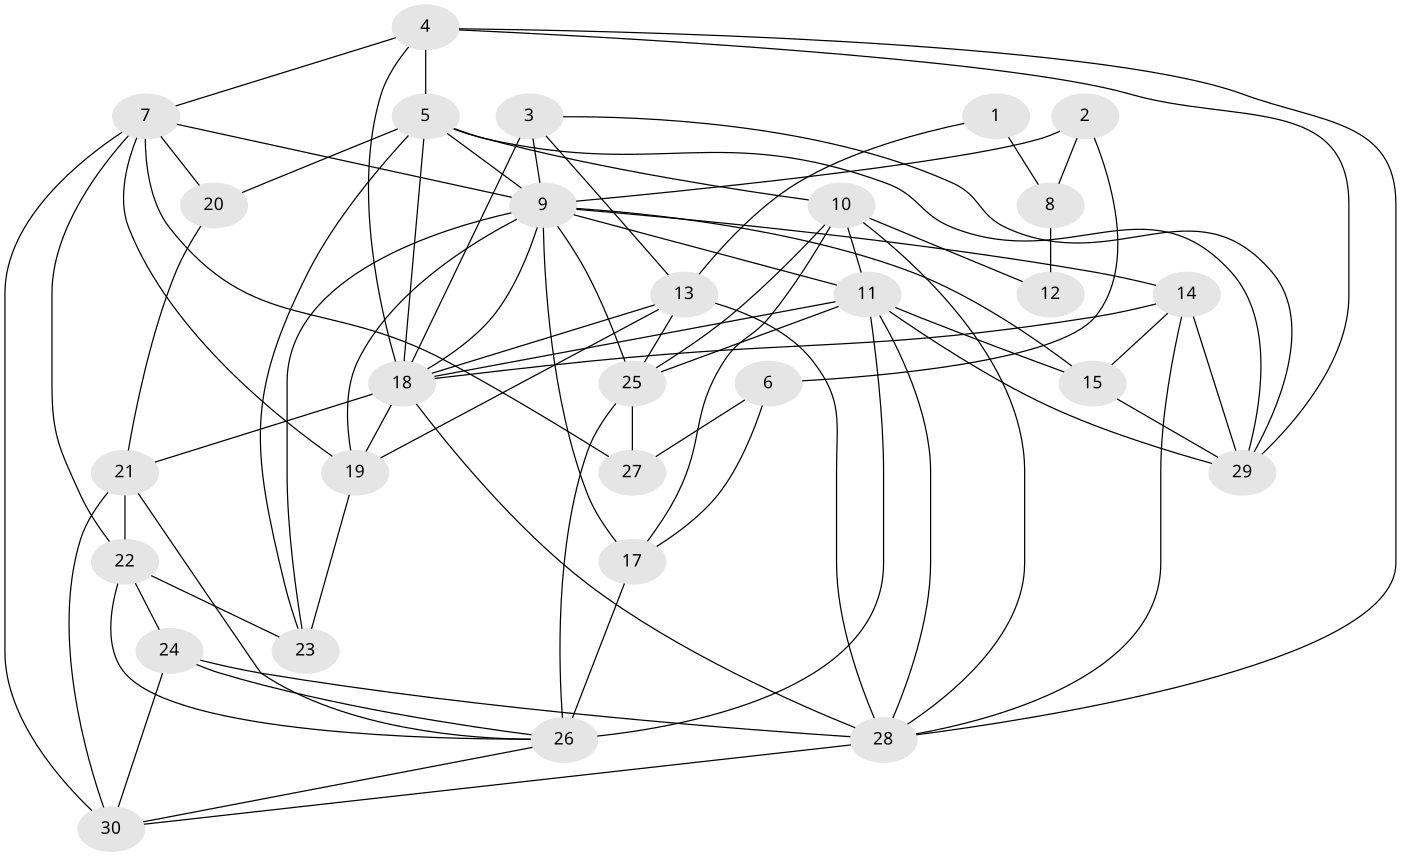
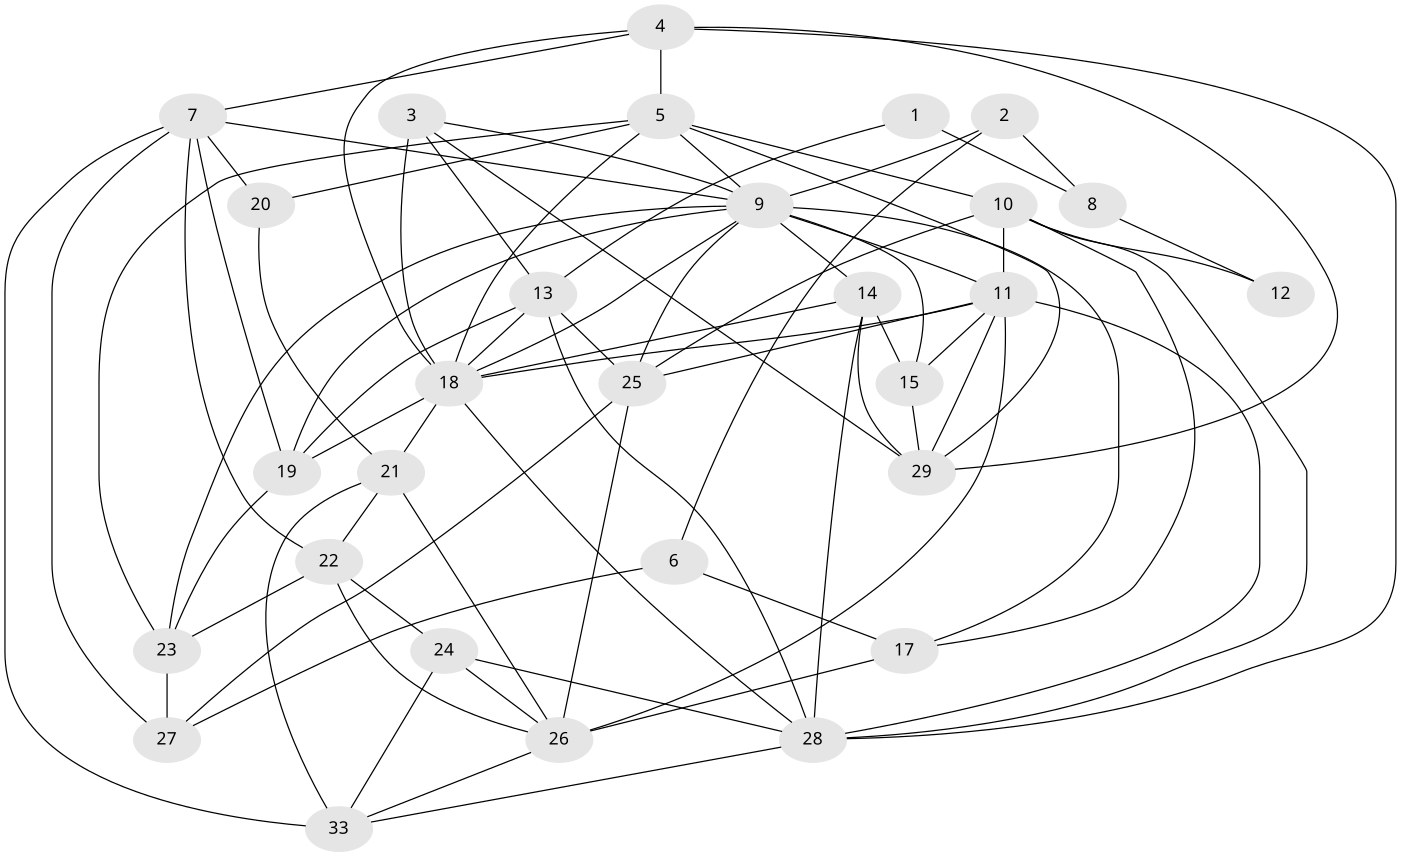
edge "23" -- "27": added
node "30": label "30" -> "33"
